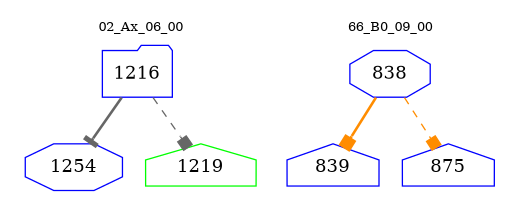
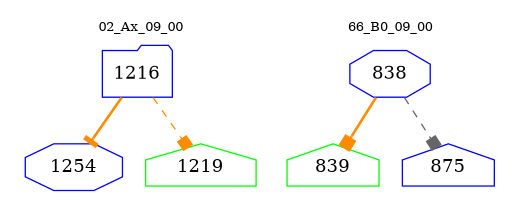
cluster "02_Ax_06_00": label "02_Ax_06_00" -> "02_Ax_09_00"
edge "1216" -> "1219": color gray40 -> darkorange
edge "838" -> "875": color darkorange -> gray40
edge "1216" -> "1254": color gray40 -> darkorange
node "839": color blue -> green
